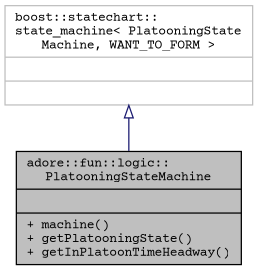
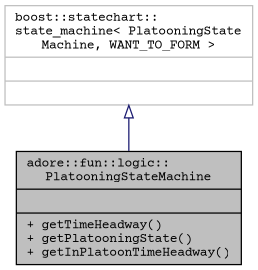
node "adore::fun::logic::": text "+ machine()" -> "+ getTimeHeadway()"
